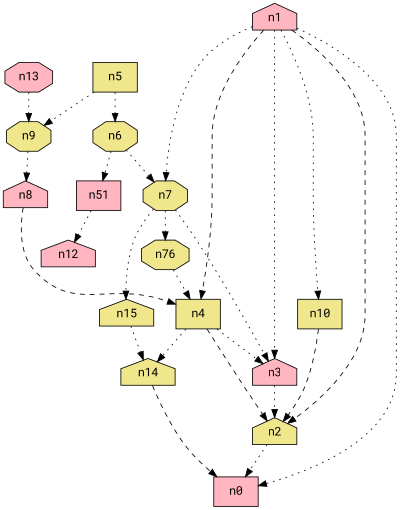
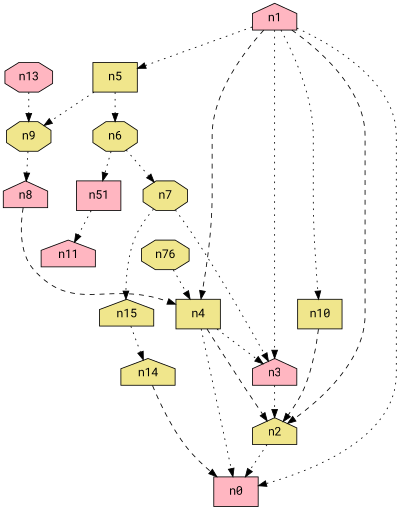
edge "n1" -> "n7": now "n1" -> "n5"
edge "n7" -> "n76": removed
node "n12": label "n12" -> "n11"
edge "n4" -> "n14": now "n4" -> "n0"
